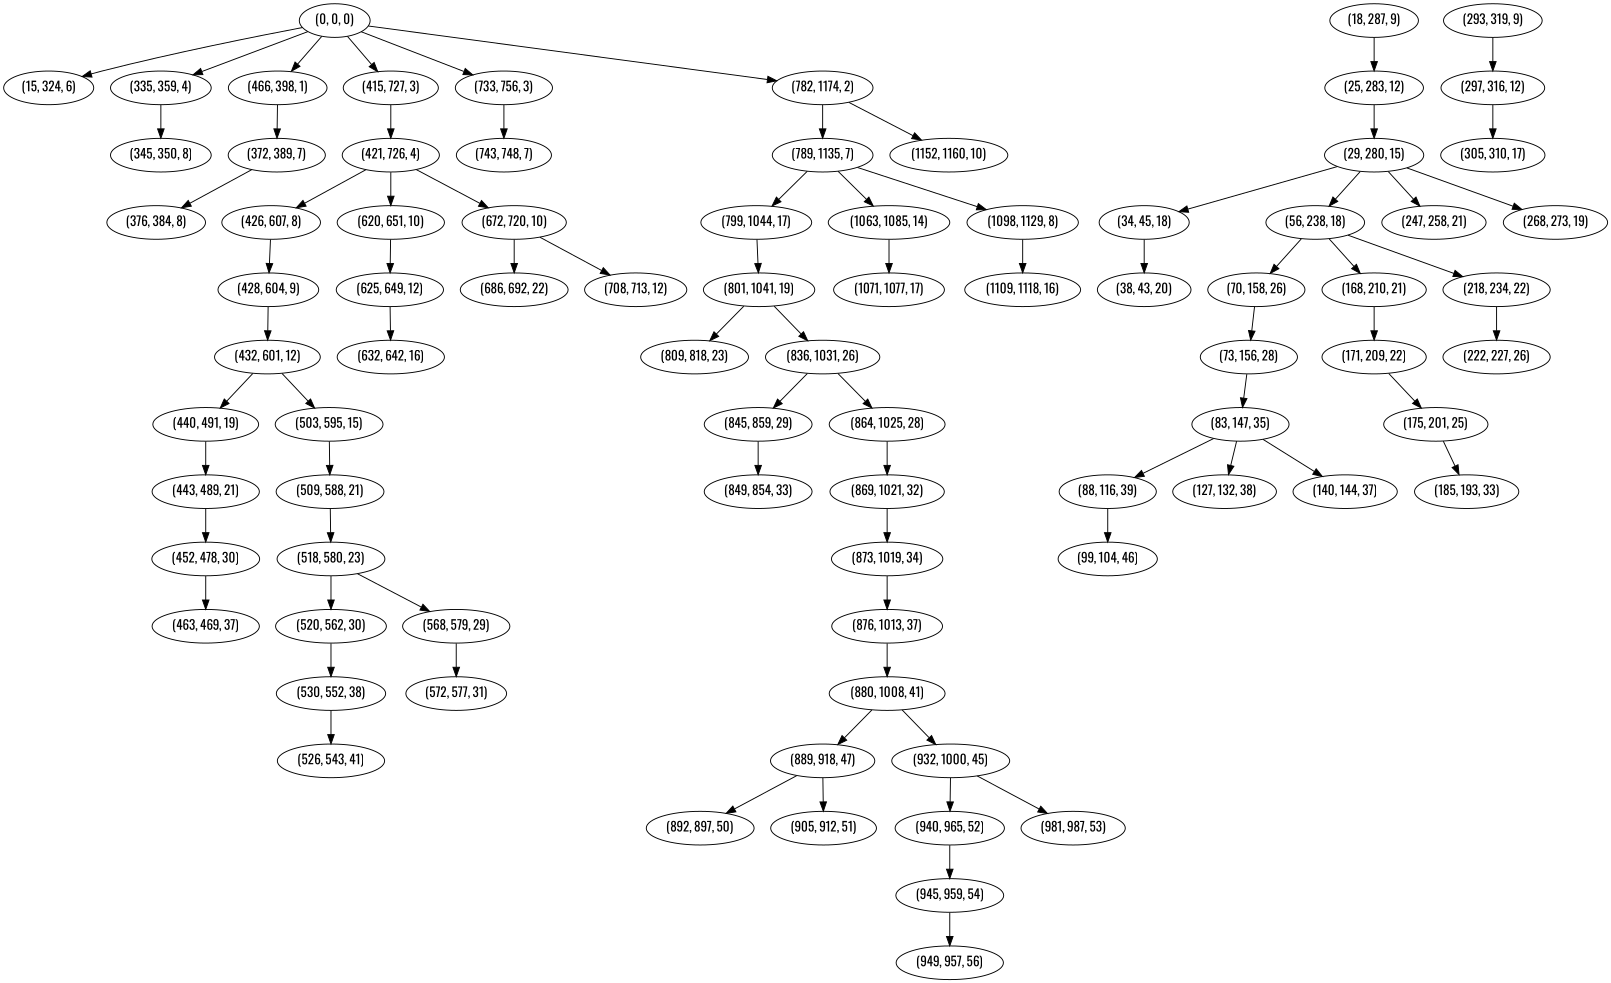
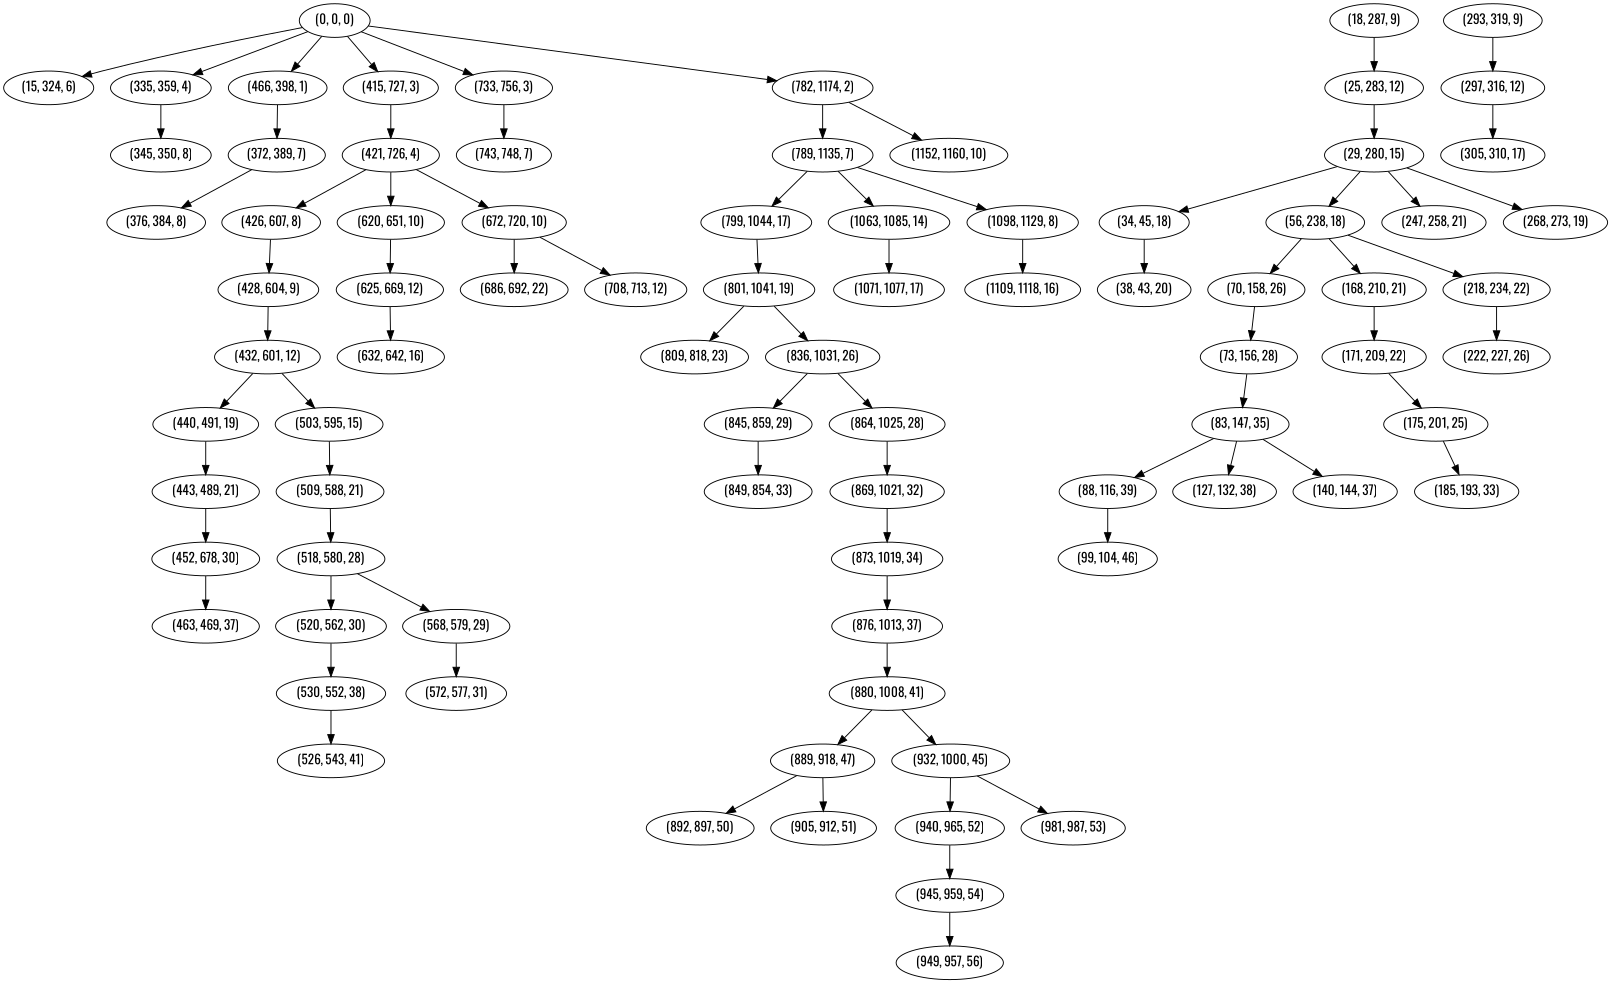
node "(625, 649, 12)": label "(625, 649, 12)" -> "(625, 669, 12)"
node "(452, 478, 30)": label "(452, 478, 30)" -> "(452, 678, 30)"
node "(518, 580, 23)": label "(518, 580, 23)" -> "(518, 580, 28)"
